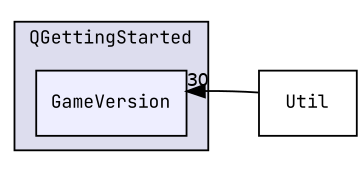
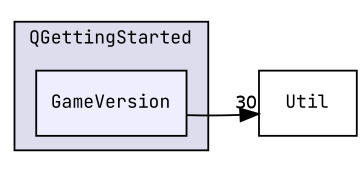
edge "Util" -> "GameVersion": reversed
